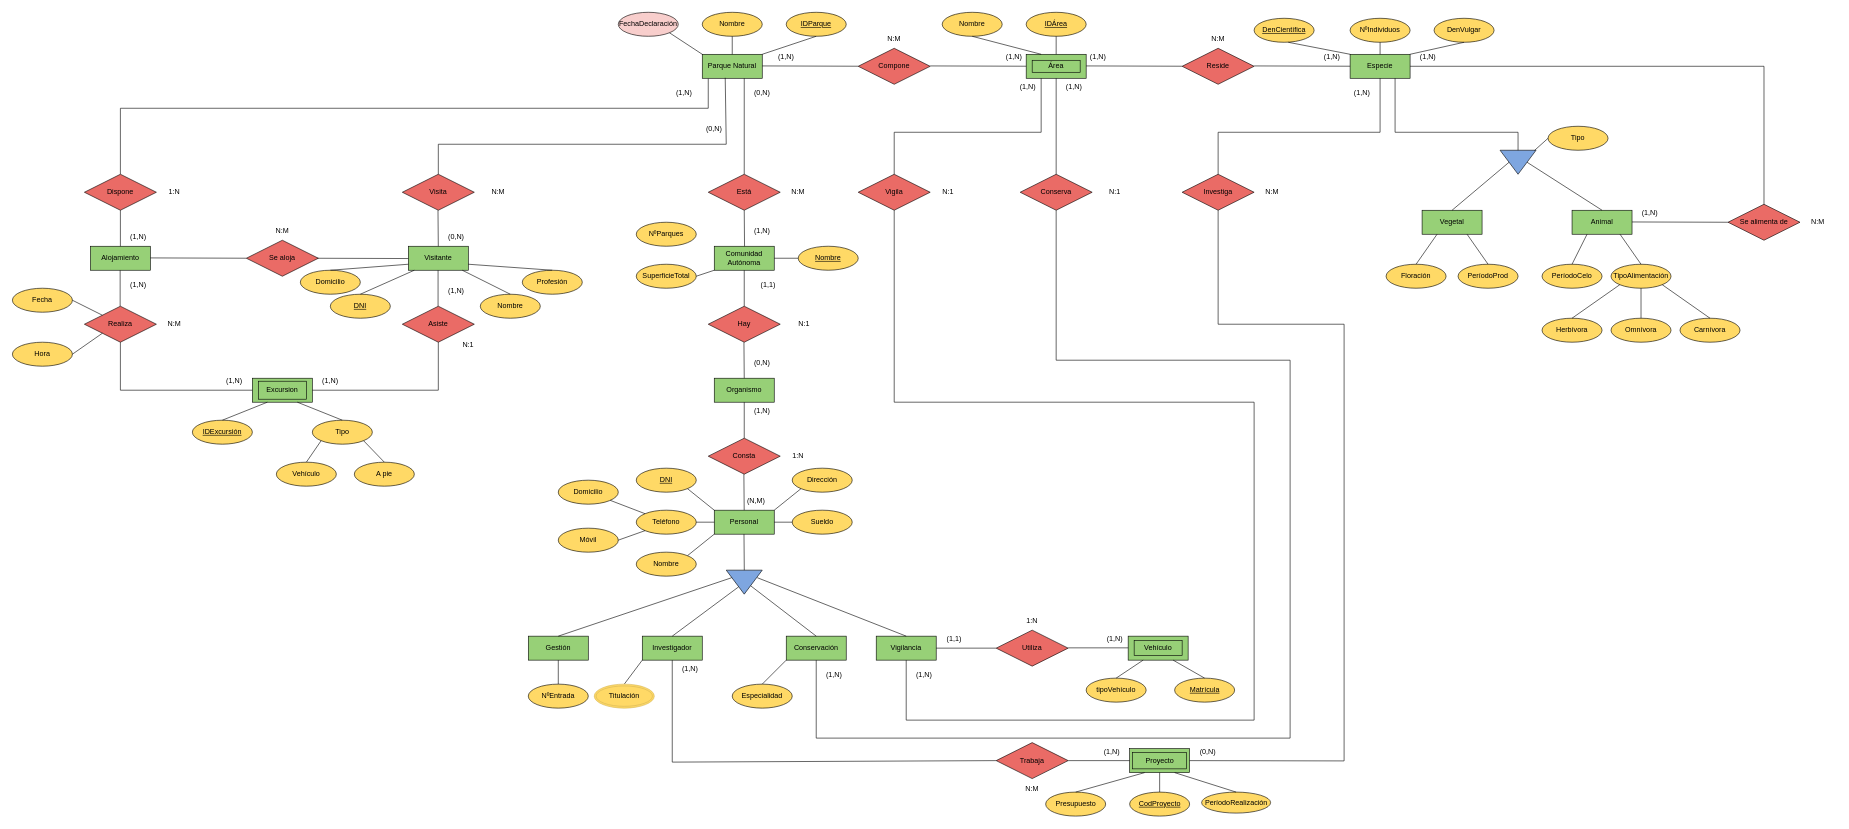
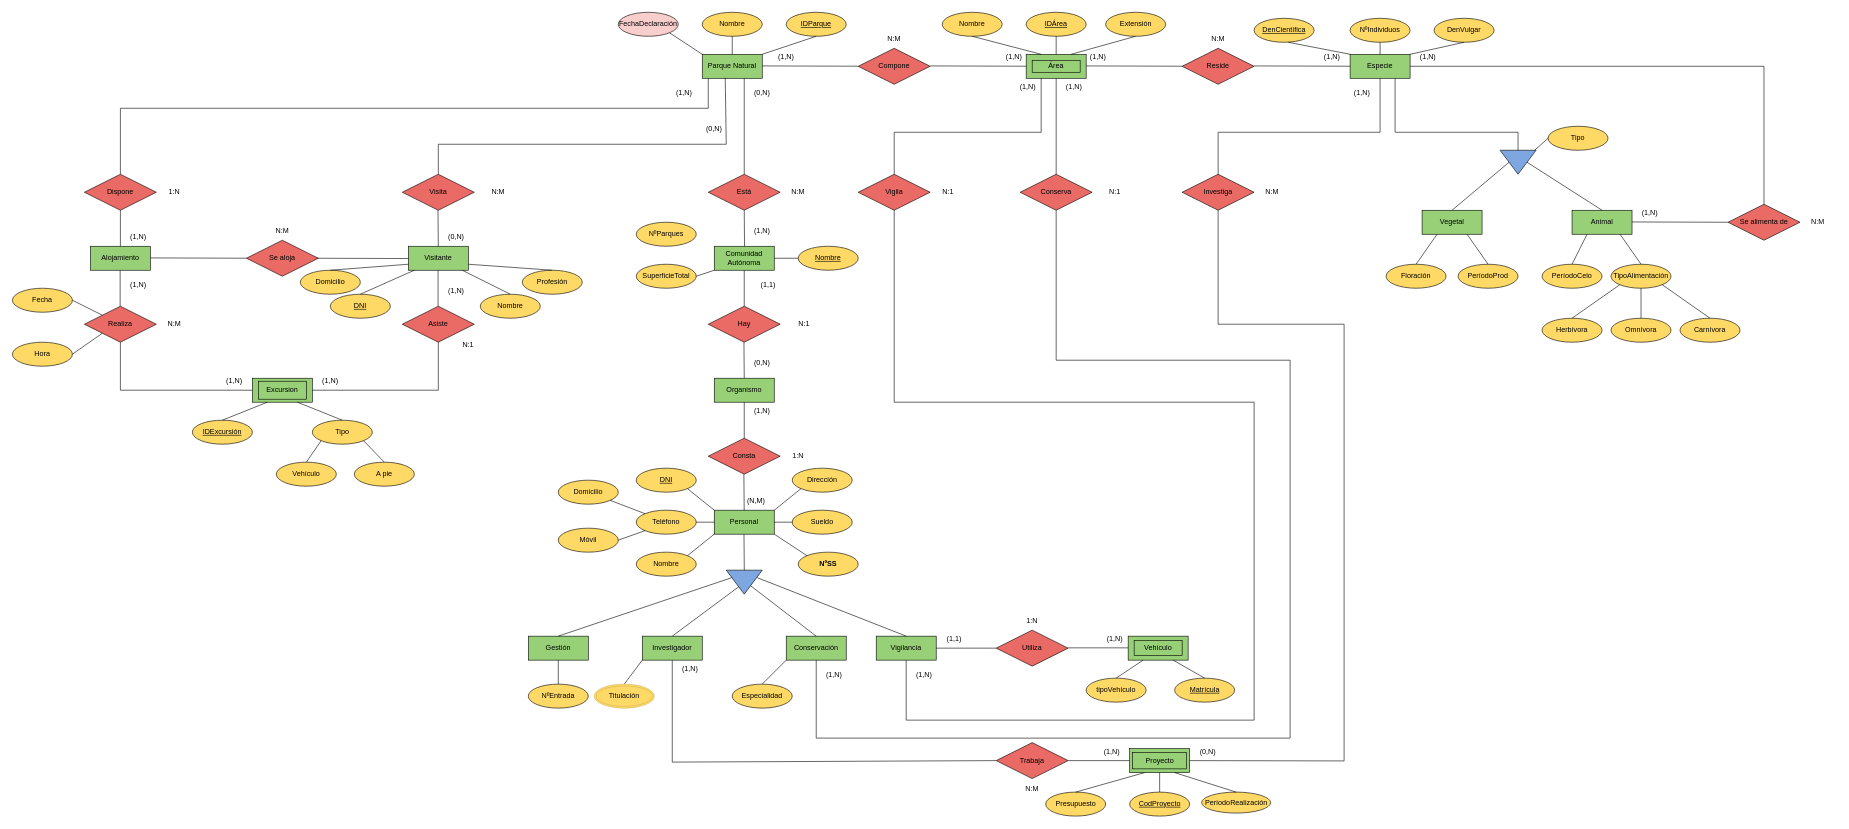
node "Extensión": added
edge "Extensión" -- "Área": added
edge "Personal" -- "NºSS": added
node "NºSS": added
